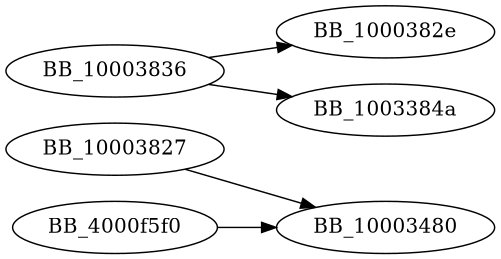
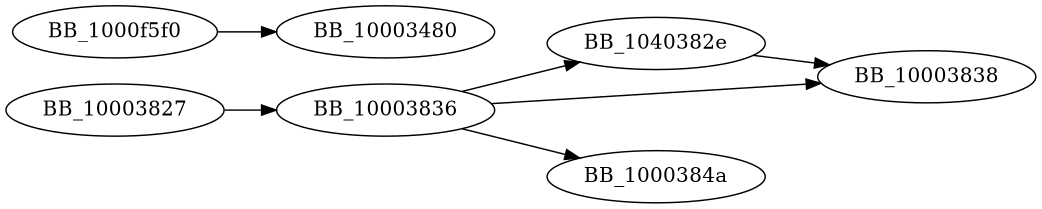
node "BB_1000382e": label "BB_1000382e" -> "BB_1040382e"
node "BB_10003838": added
node "BB_1003384a": label "BB_1003384a" -> "BB_1000384a"
edge "BB_10003827" -> "BB_10003480": now "BB_10003827" -> "BB_10003836"
node "BB_4000f5f0": label "BB_4000f5f0" -> "BB_1000f5f0"
